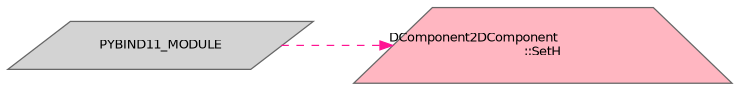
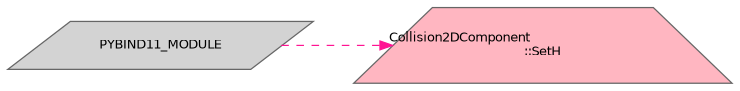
node "DComponent2DComponent ::SetH": label "DComponent2DComponent ::SetH" -> "Collision2DComponent ::SetH"
